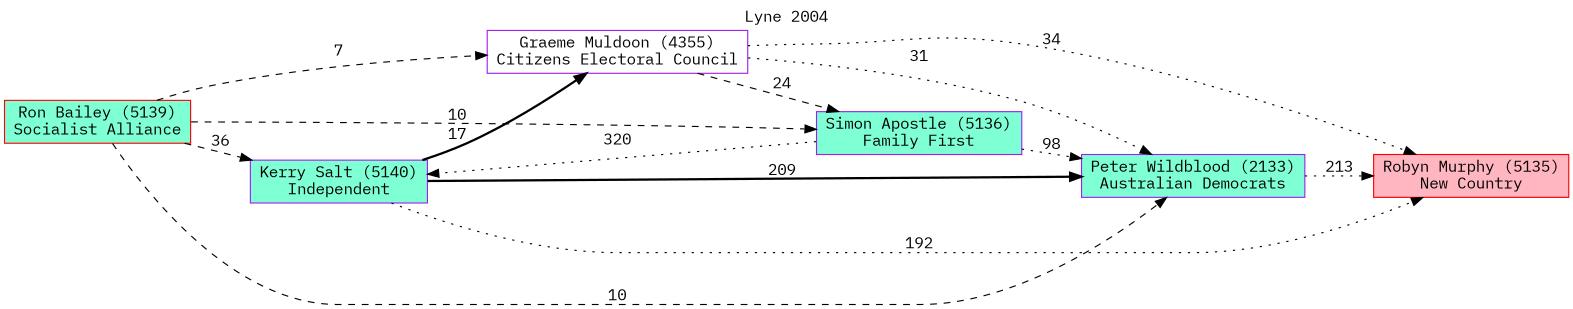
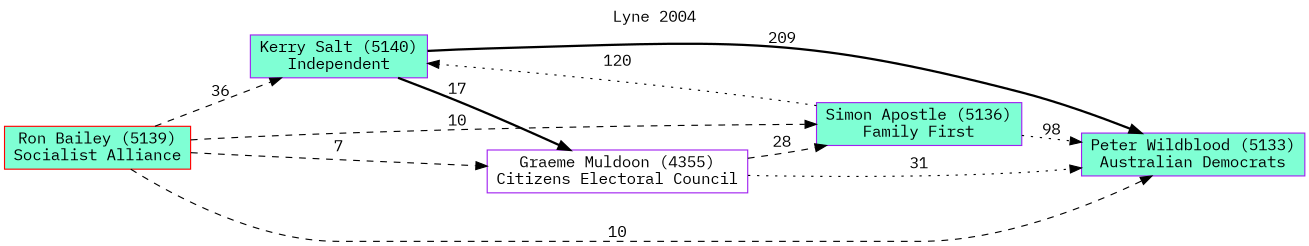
edge "Graeme Muldoon (4355) Citizens Electoral Council" -> "Simon Apostle (5136) Family First": label "24" -> "28"
edge "Simon Apostle (5136) Family First" -> "Kerry Salt (5140) Independent": label "320" -> "120"
node "Peter Wildblood (2133) Australian Democrats": label "Peter Wildblood (2133) Australian Democrats" -> "Peter Wildblood (5133) Australian Democrats"
node "Robyn Murphy (5135) New Country": removed
